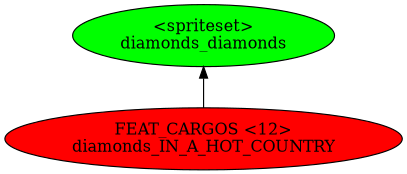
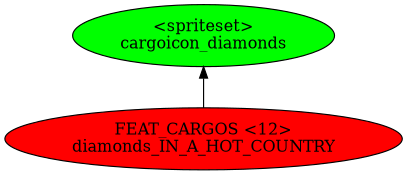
node "<spriteset> diamonds_diamonds": label "<spriteset> diamonds_diamonds" -> "<spriteset> cargoicon_diamonds"
